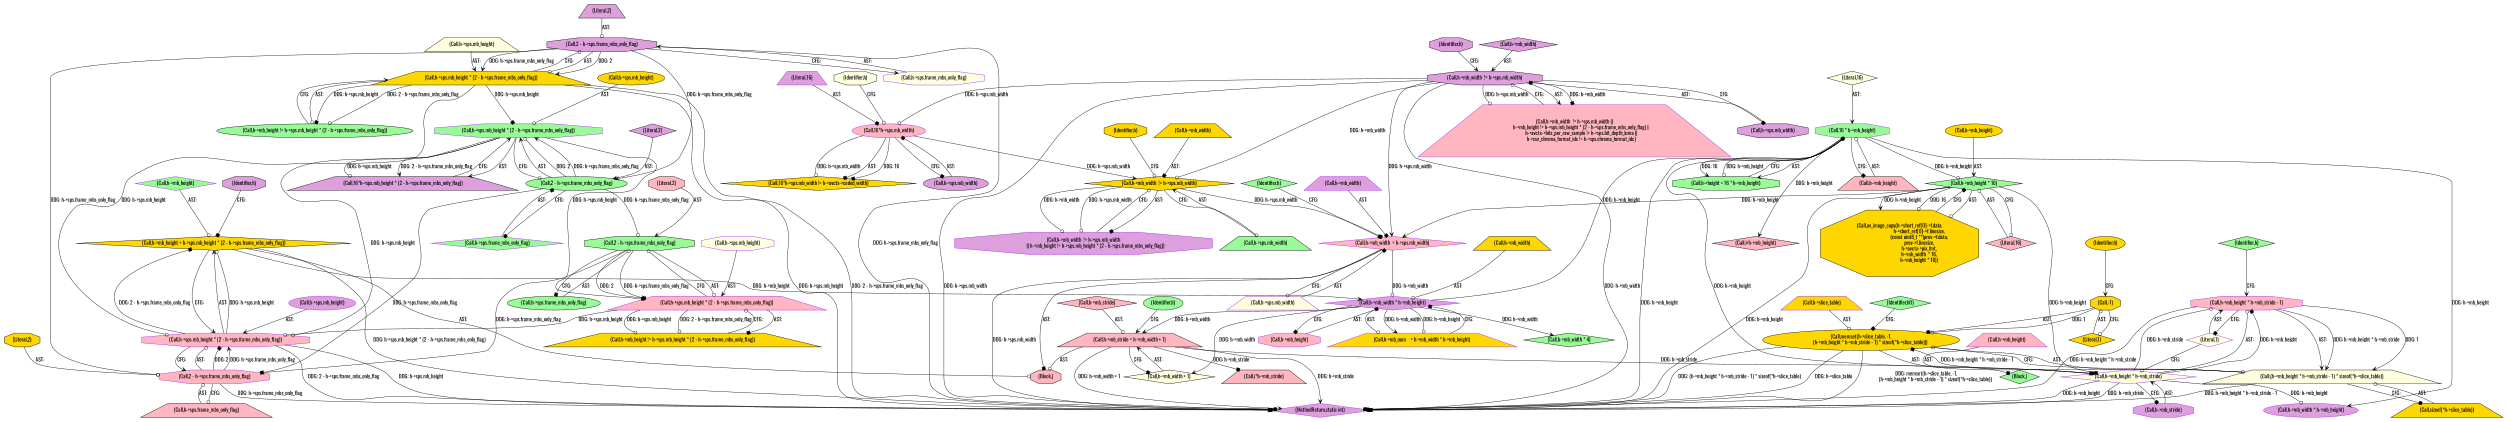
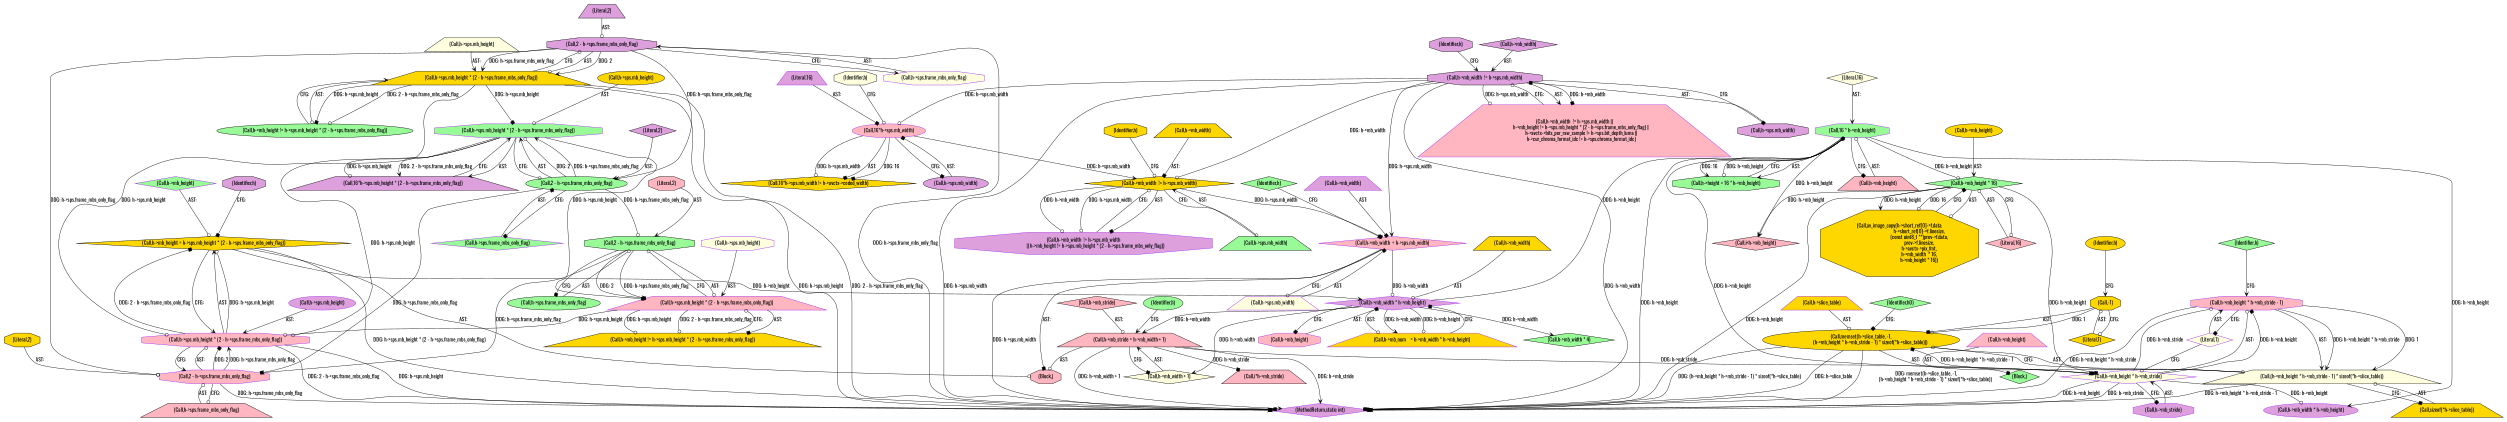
edge "(Call,h->mb_height * 16)" -> "(Call,h->mb_width  = h->sps.mb_width)": now "(Call,h->mb_height * 16)" -> "(Call,i<h->mb_height)"
